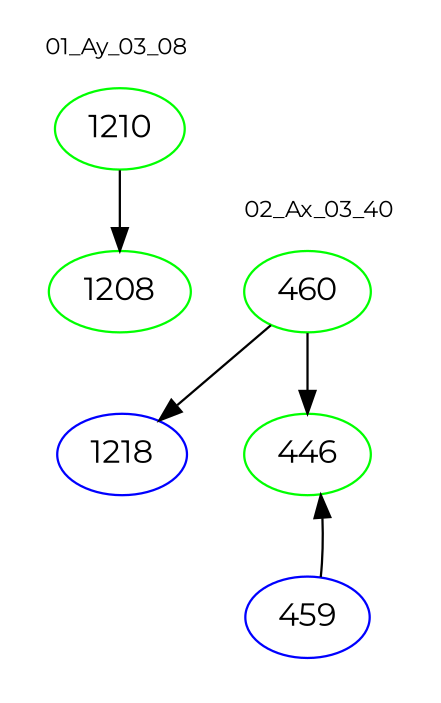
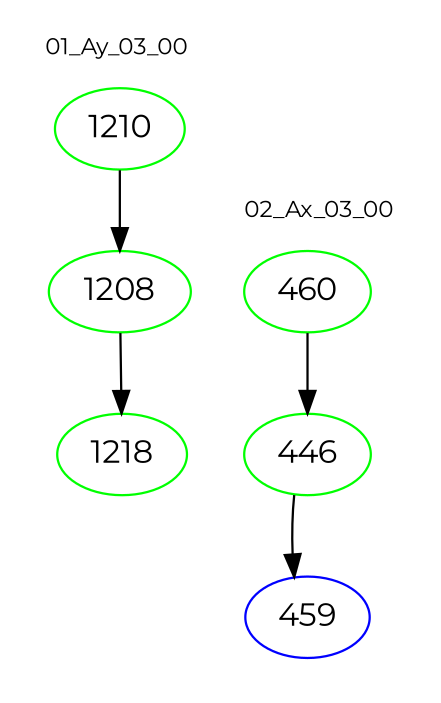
cluster "01_Ay_03_08": label "01_Ay_03_08" -> "01_Ay_03_00"
cluster "02_Ax_03_40": label "02_Ax_03_40" -> "02_Ax_03_00"
edge "460" -> "1218": now "1208" -> "1218"
node "1218": color blue -> green
edge "459" -> "446": reversed
